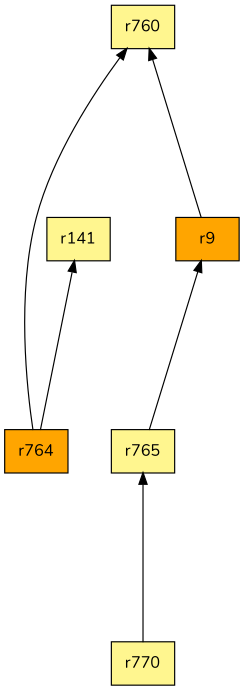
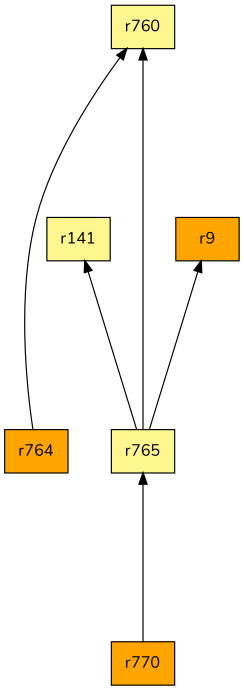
edge "r9" -> "r760": now "r765" -> "r760"
edge "r764" -> "r141": now "r765" -> "r141"
node "r770": fillcolor khaki1 -> orange
